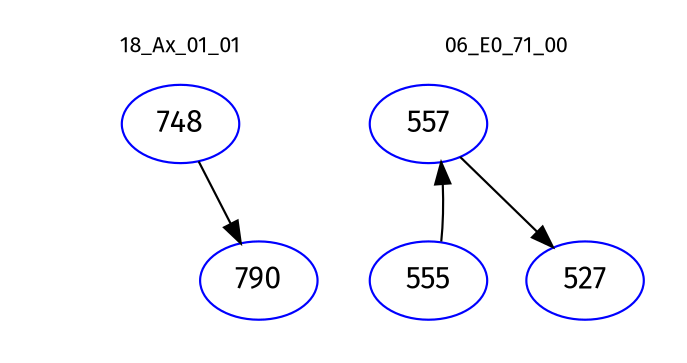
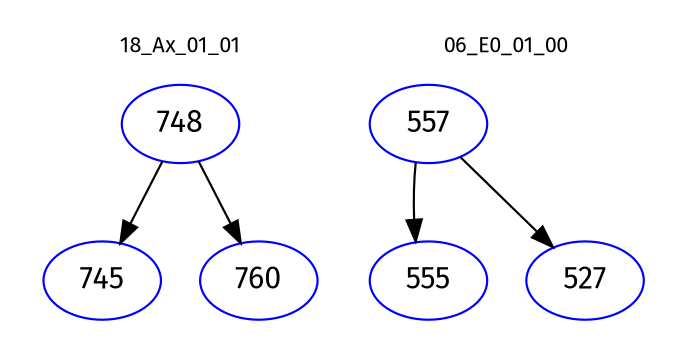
cluster "06_E0_71_00": label "06_E0_71_00" -> "06_E0_01_00"
edge "555" -> "557": reversed
node "745": added
node "790": label "790" -> "760"
